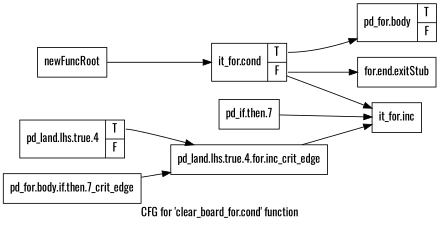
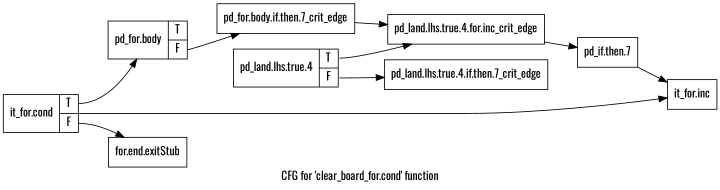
edge "pd_for.body" -> "pd_for.body.if.then.7_crit_edge": added
node "newFuncRoot": removed
node "pd_land.lhs.true.4.if.then.7_crit_edge": added
edge "pd_land.lhs.true.4.for.inc_crit_edge" -> "it_for.inc": now "pd_land.lhs.true.4.for.inc_crit_edge" -> "pd_if.then.7"
